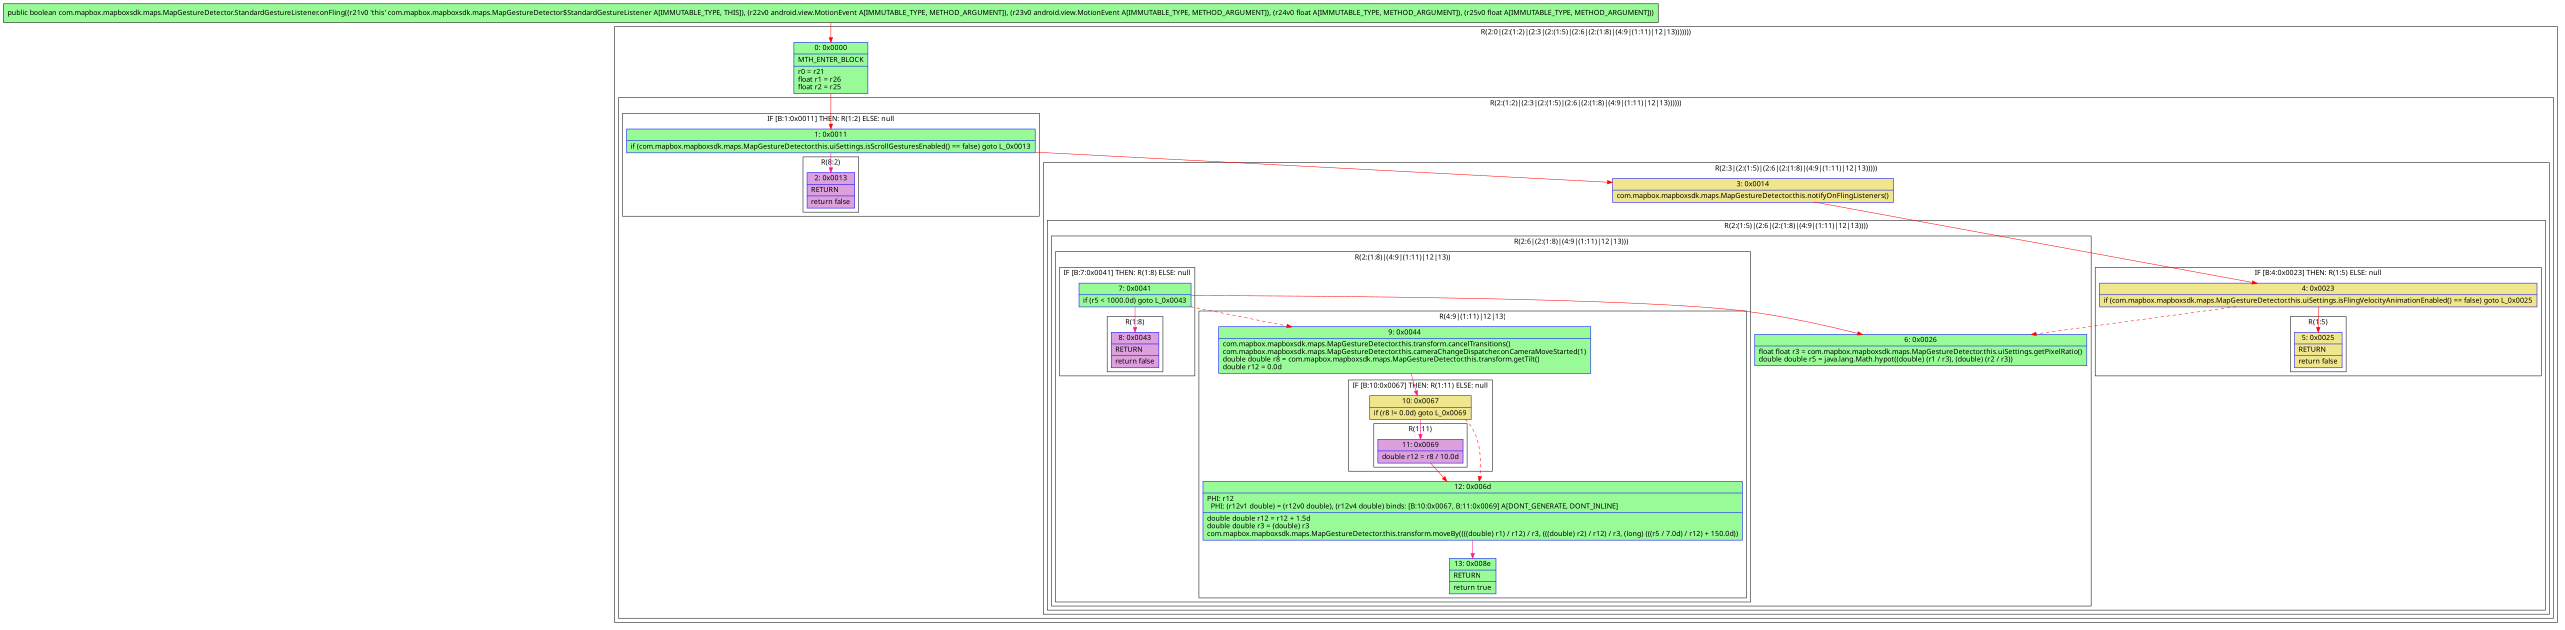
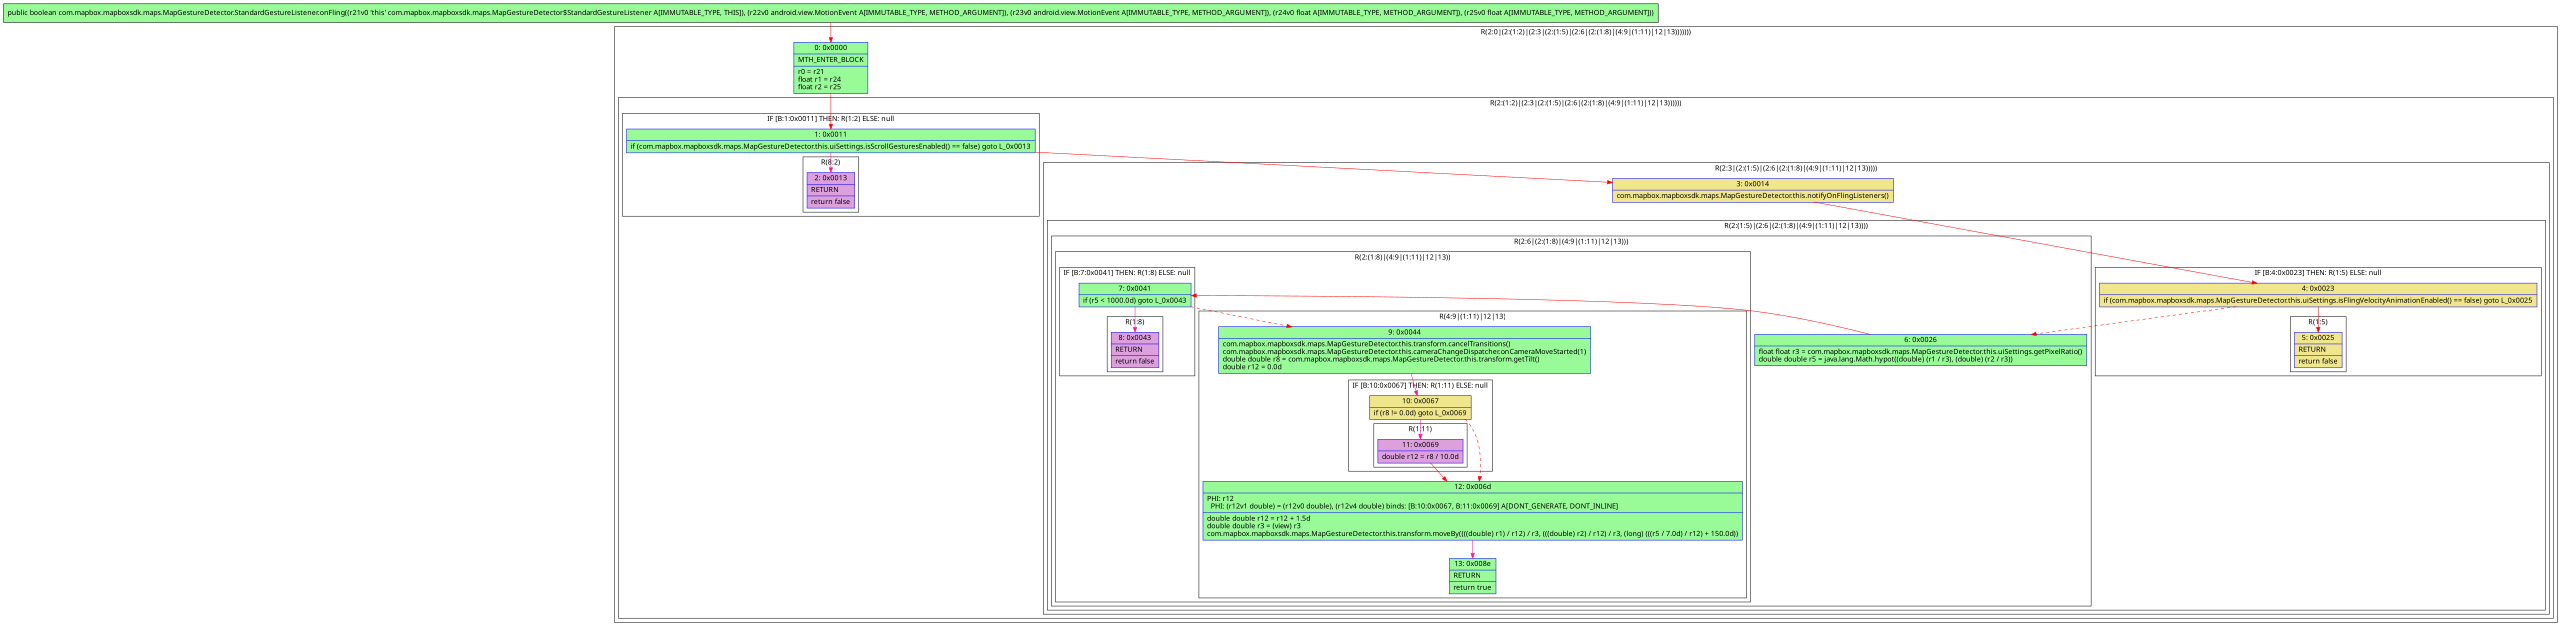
node "0: 0x0000": text "float r1 = r26" -> "float r1 = r24"
edge "7: 0x0041" -> "6: 0x0026": reversed
node "12: 0x006d": text "double double r3 = (double) r3" -> "double double r3 = (view) r3"
